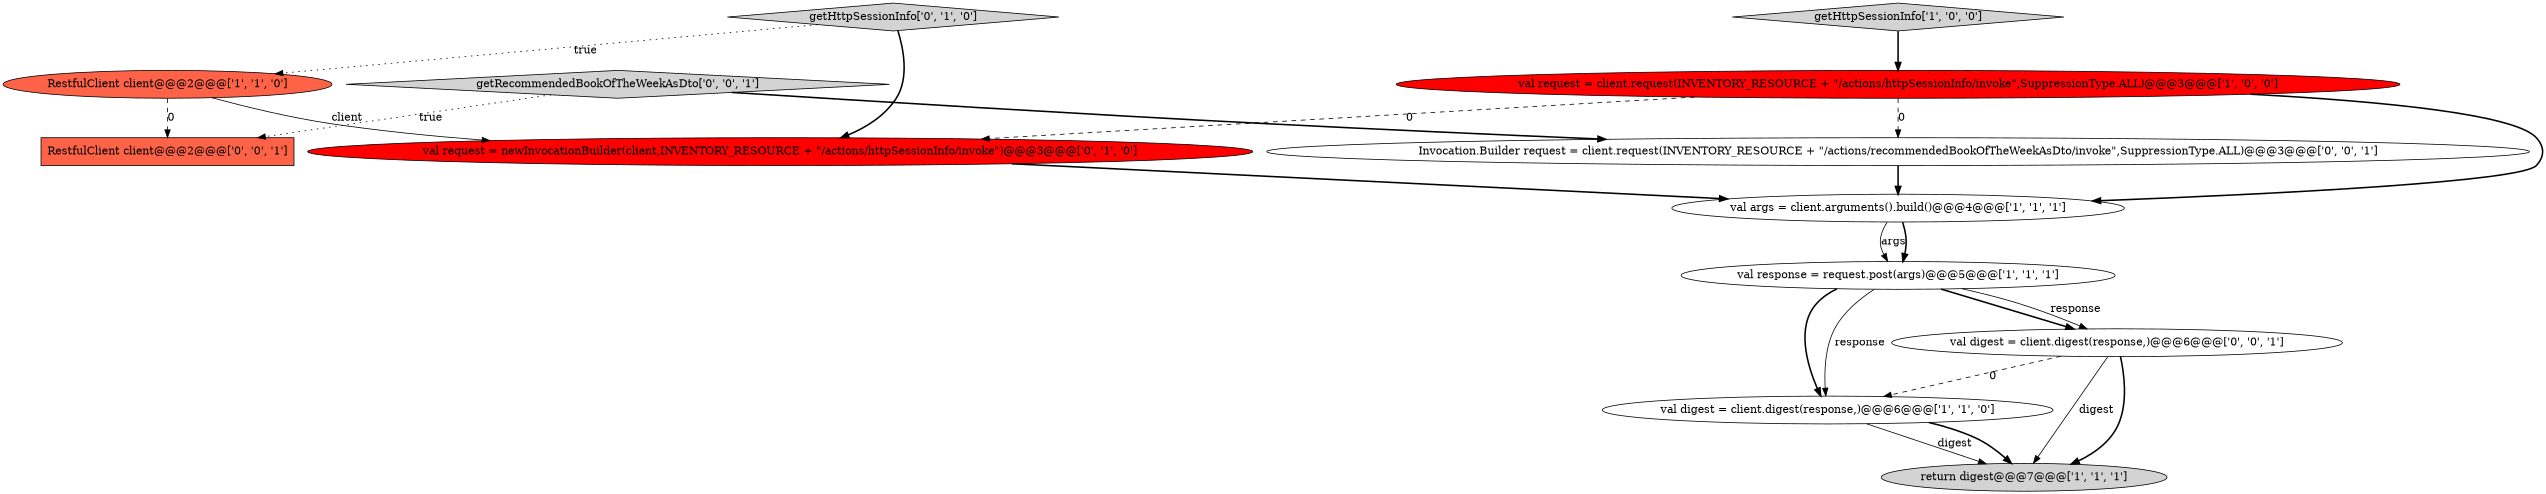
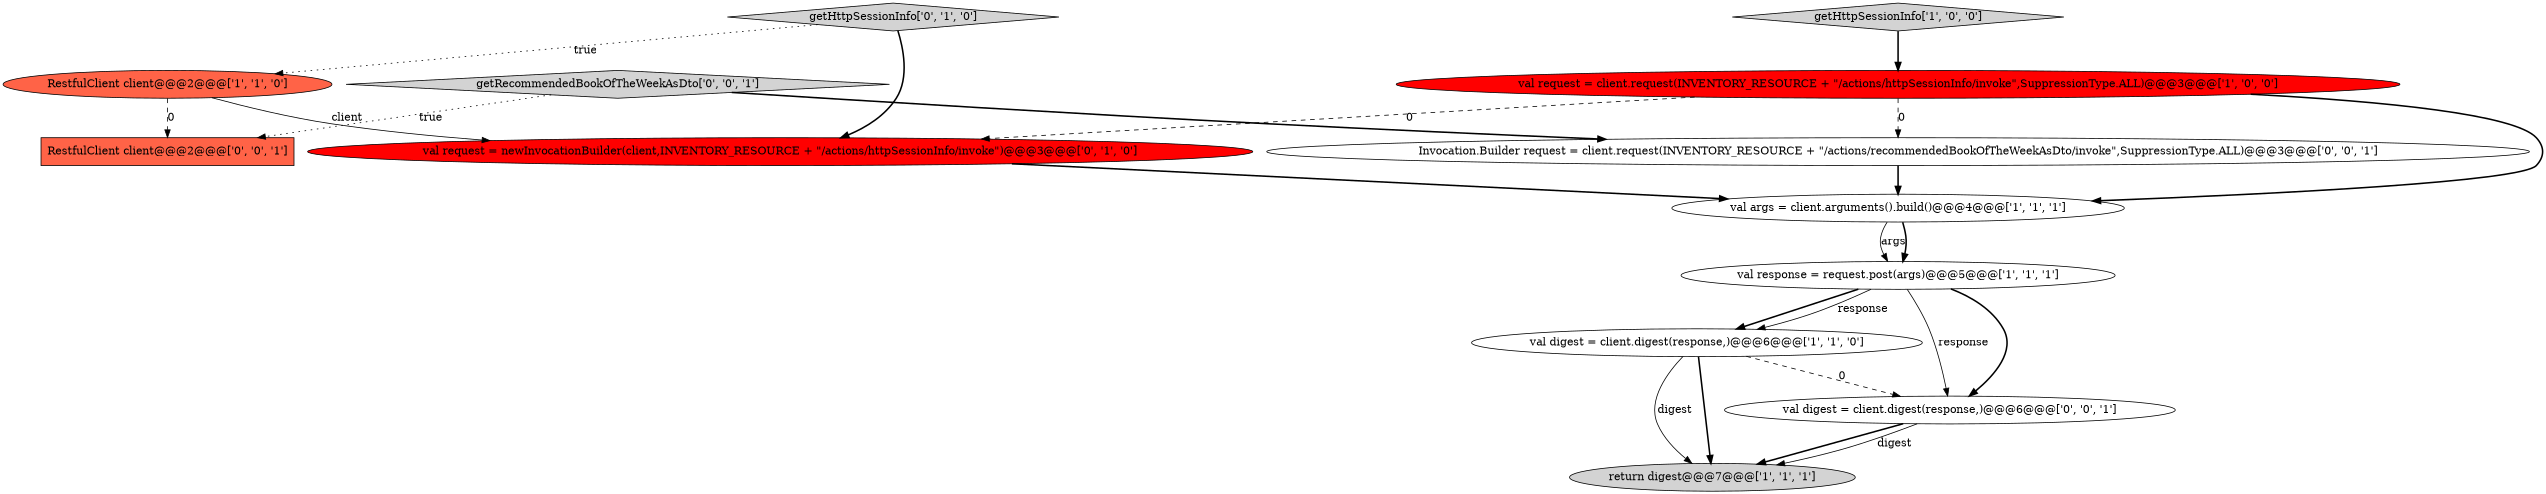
edge "val digest = client.digest(response,)@@@6@@@['0', '0', '1']" -> "val digest = client.digest(response,)@@@6@@@['1', '1', '0']": reversed
